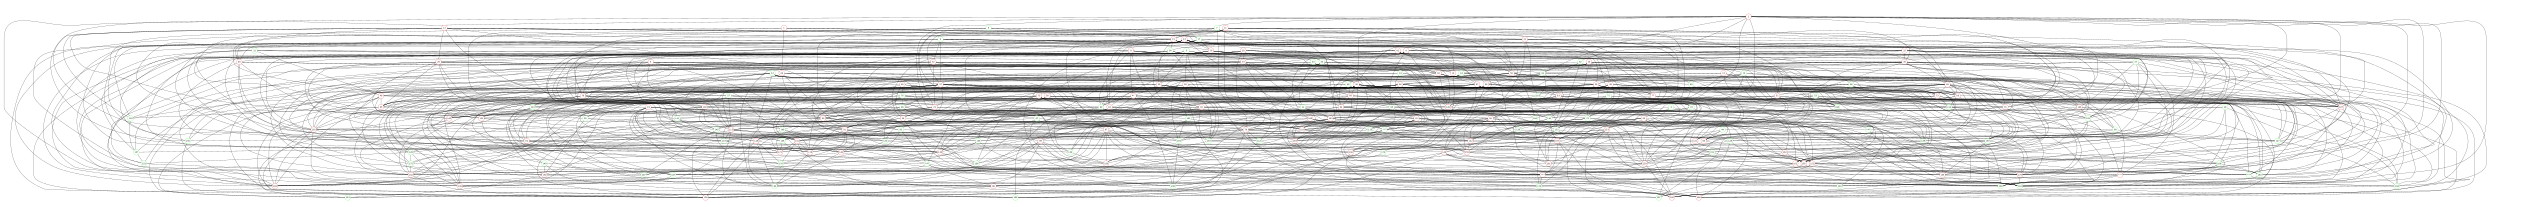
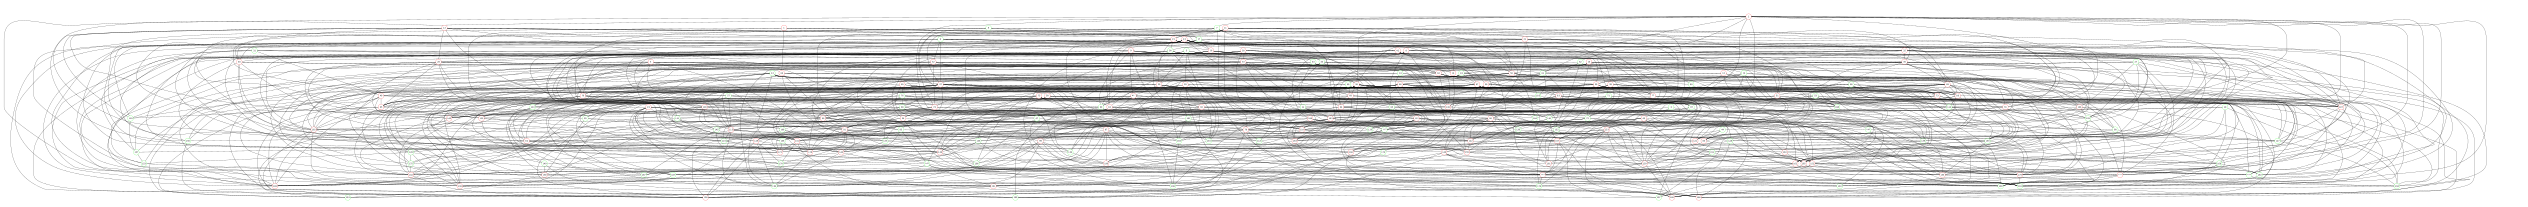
edge "69" -- "70": removed
edge "69" -- "181": removed
edge "45" -- "122": removed
